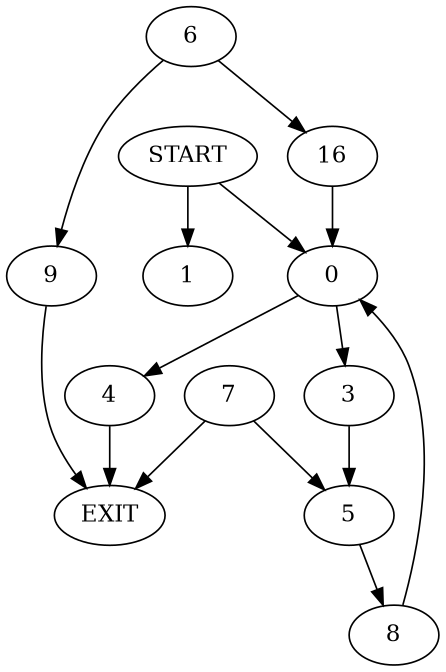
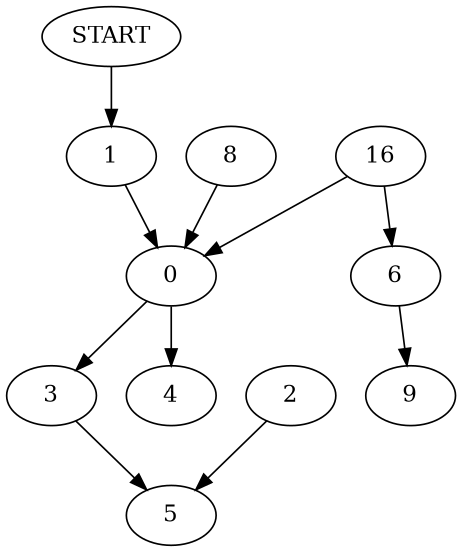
edge "6" -> "16": reversed
edge "START" -> "0": now "1" -> "0"
node "7": label "7" -> "2"
node "EXIT": removed
edge "5" -> "8": removed
